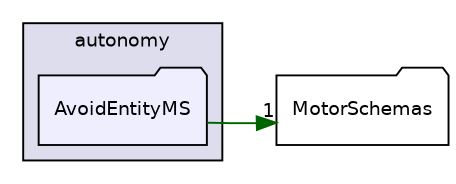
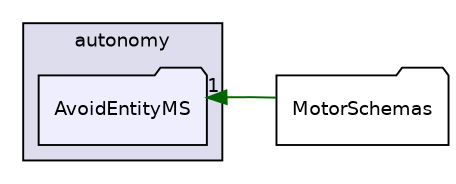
edge "AvoidEntityMS" -> "MotorSchemas": reversed
